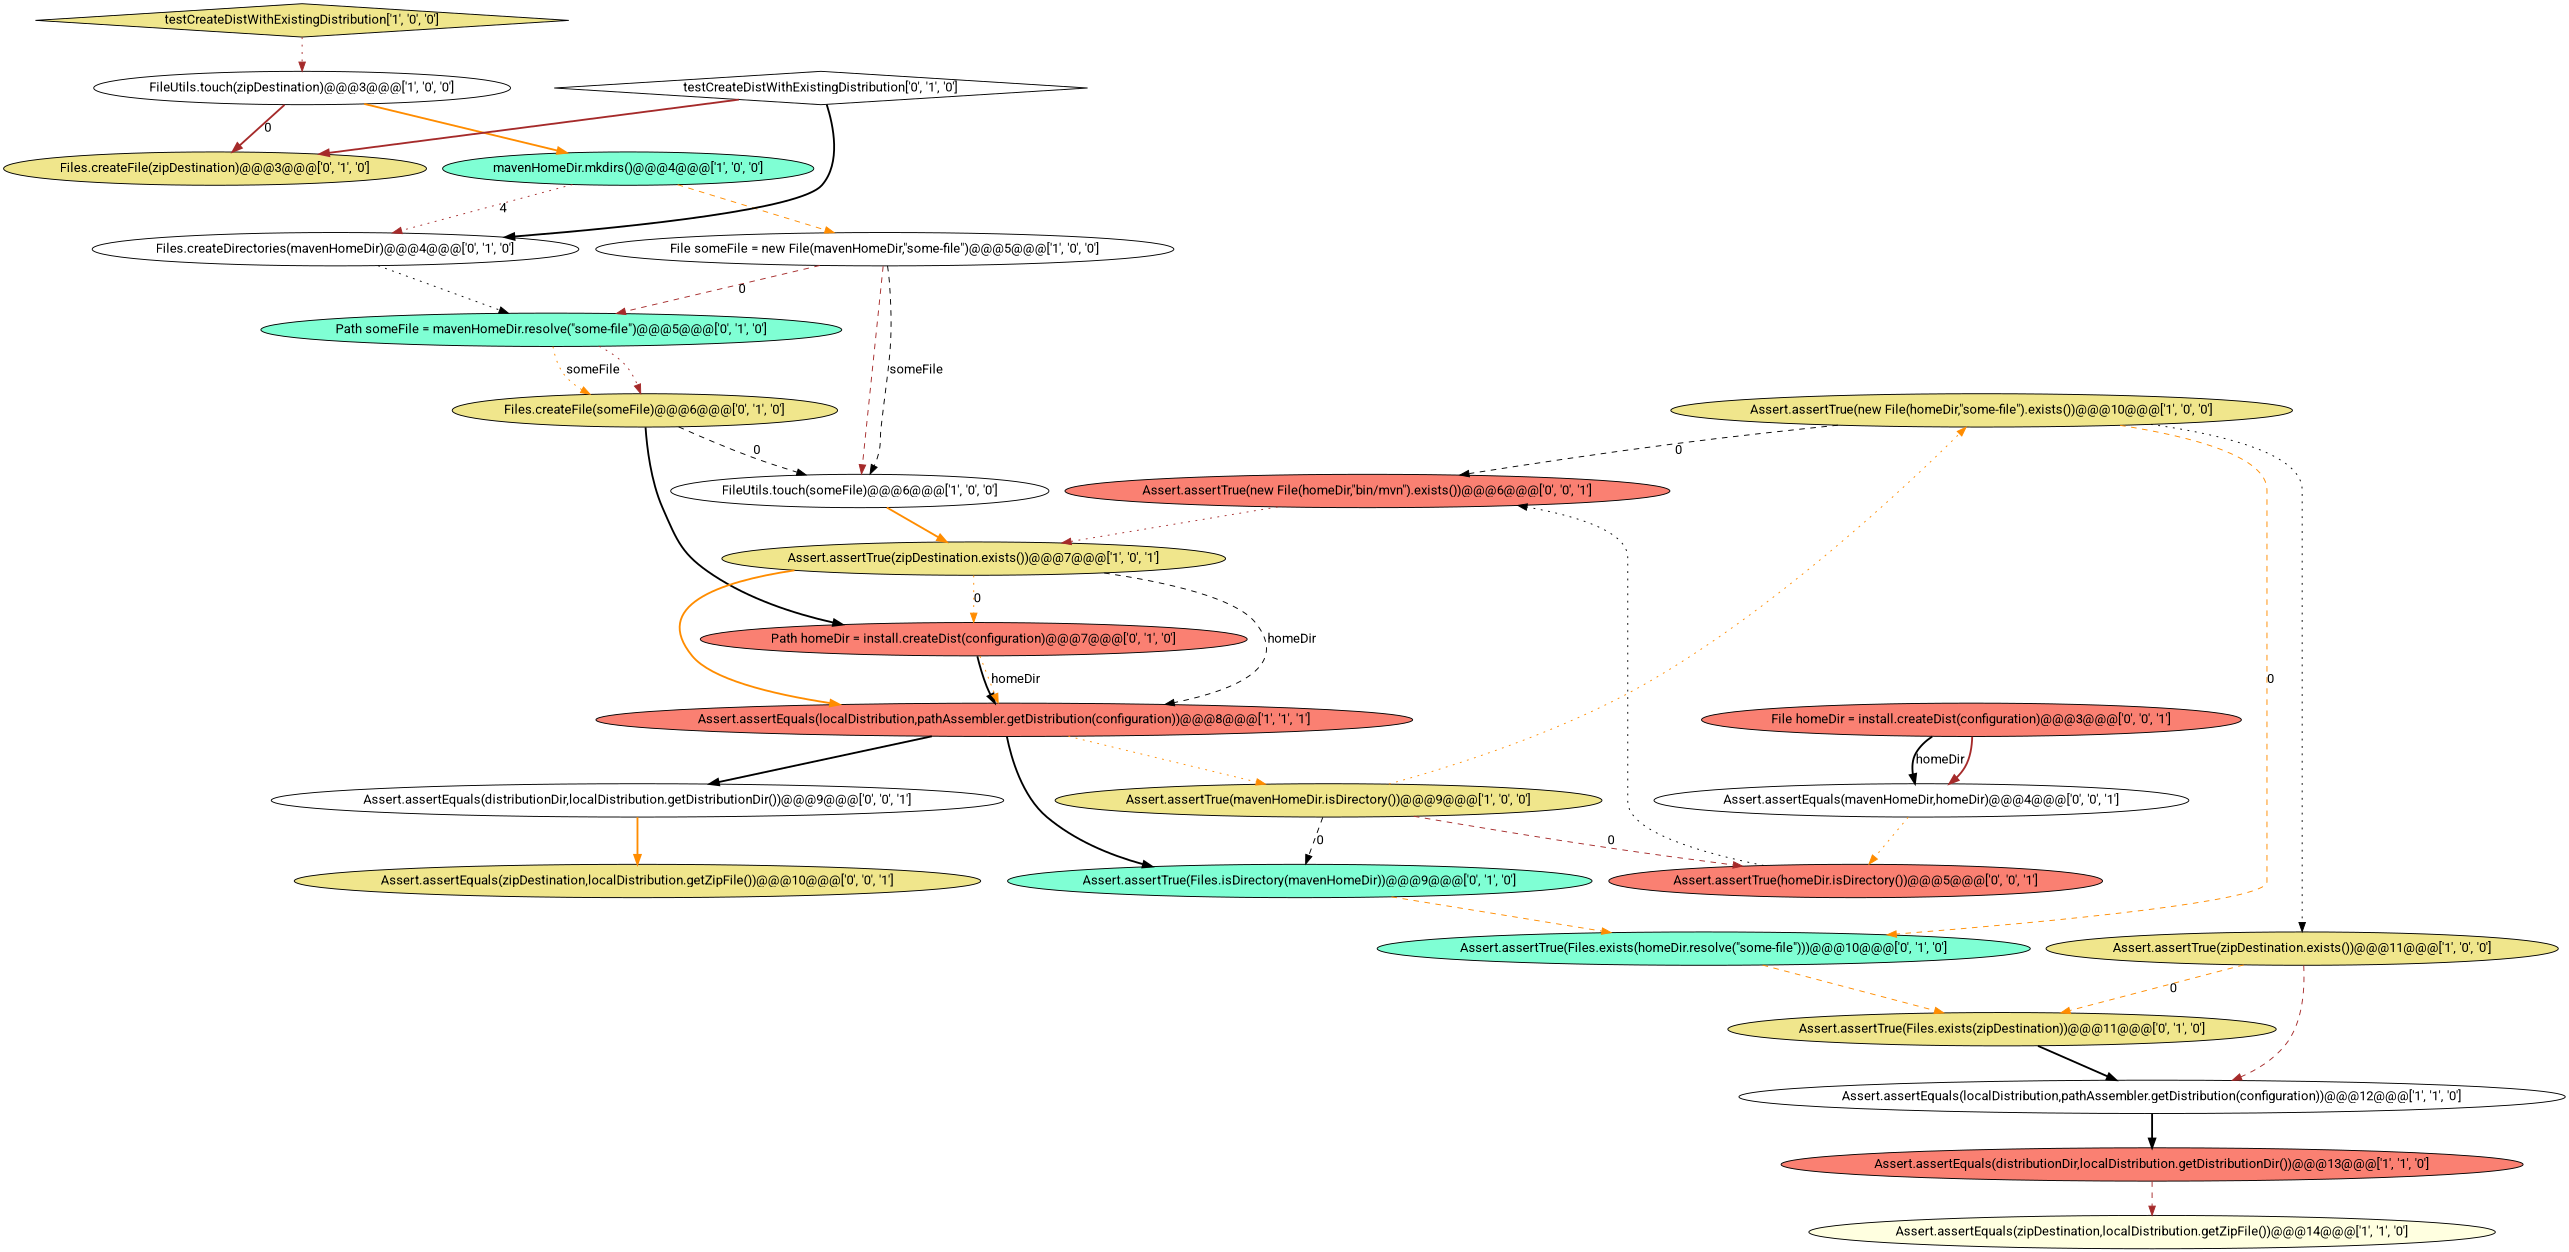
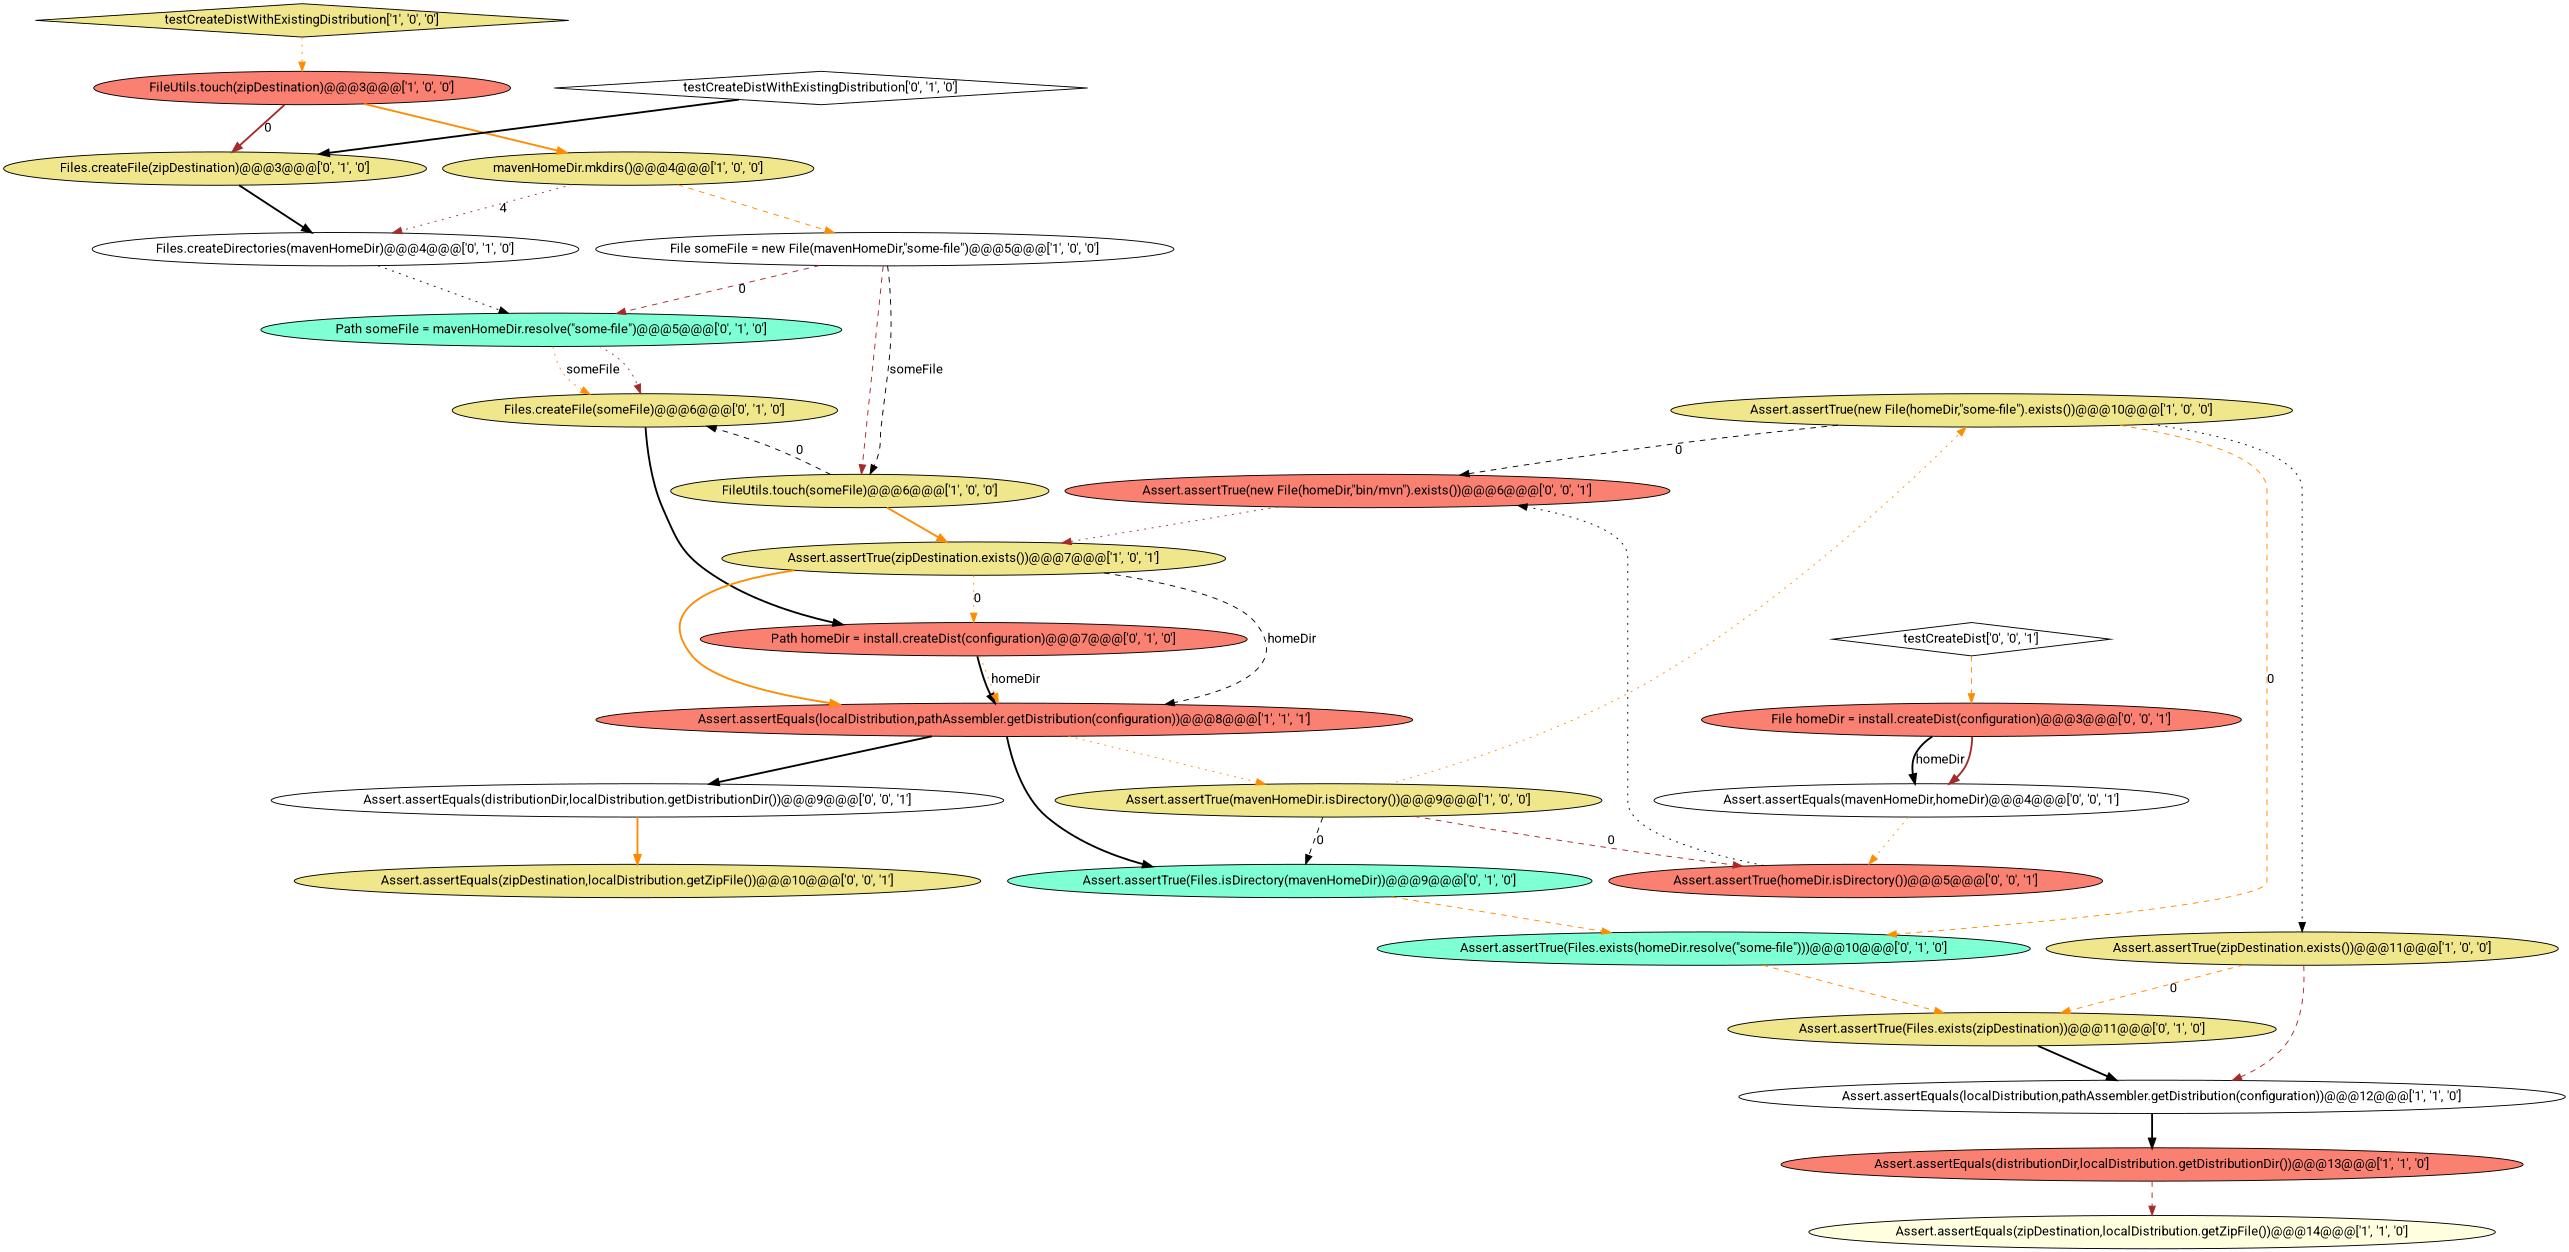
edge "testCreateDistWithExistingDistribution['1', '0', '0']" -> "FileUtils.touch(zipDestination)@@@3@@@['1', '0', '0']": color brown -> darkorange
node "FileUtils.touch(zipDestination)@@@3@@@['1', '0', '0']": fillcolor white -> salmon
edge "testCreateDistWithExistingDistribution['0', '1', '0']" -> "Files.createFile(zipDestination)@@@3@@@['0', '1', '0']": color brown -> black
node "mavenHomeDir.mkdirs()@@@4@@@['1', '0', '0']": fillcolor aquamarine -> khaki
edge "testCreateDistWithExistingDistribution['0', '1', '0']" -> "Files.createDirectories(mavenHomeDir)@@@4@@@['0', '1', '0']": now "Files.createFile(zipDestination)@@@3@@@['0', '1', '0']" -> "Files.createDirectories(mavenHomeDir)@@@4@@@['0', '1', '0']"
edge "Files.createFile(someFile)@@@6@@@['0', '1', '0']" -> "FileUtils.touch(someFile)@@@6@@@['1', '0', '0']": reversed
node "FileUtils.touch(someFile)@@@6@@@['1', '0', '0']": fillcolor white -> khaki
node "testCreateDist['0', '0', '1']": added
